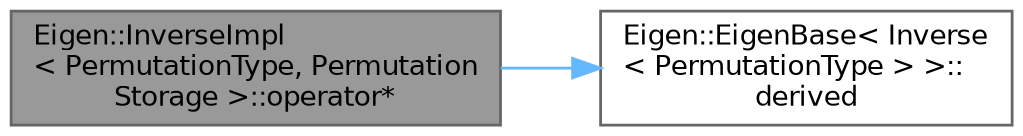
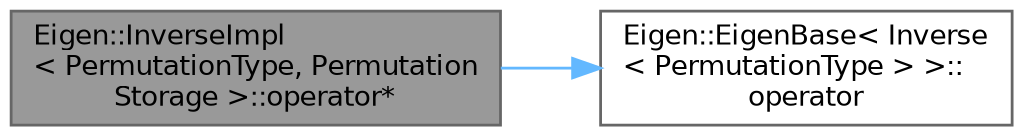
node "Eigen::EigenBase< Inverse < PermutationType > >:: derived": label "Eigen::EigenBase< Inverse < PermutationType > >:: derived" -> "Eigen::EigenBase< Inverse < PermutationType > >:: operator"
